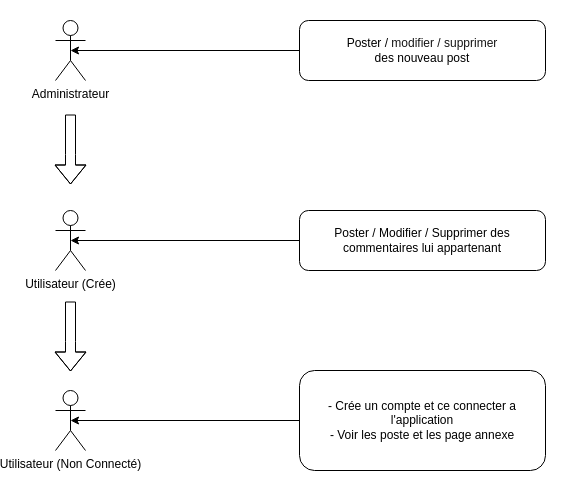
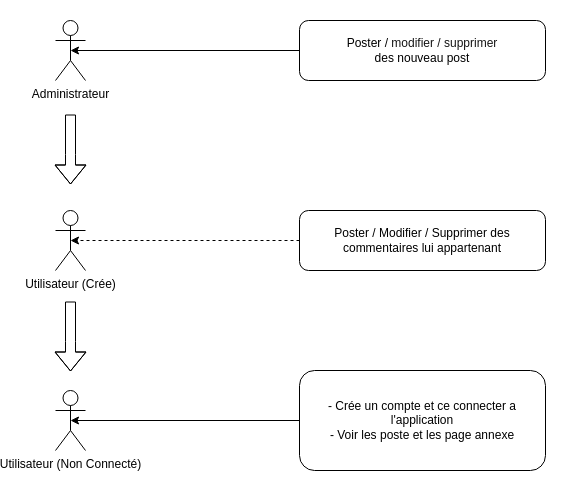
edge "Poster / Modifier / Supprimer des commentaires lui appartenant" -> "Utilisateur (Crée)": style solid -> dashed
